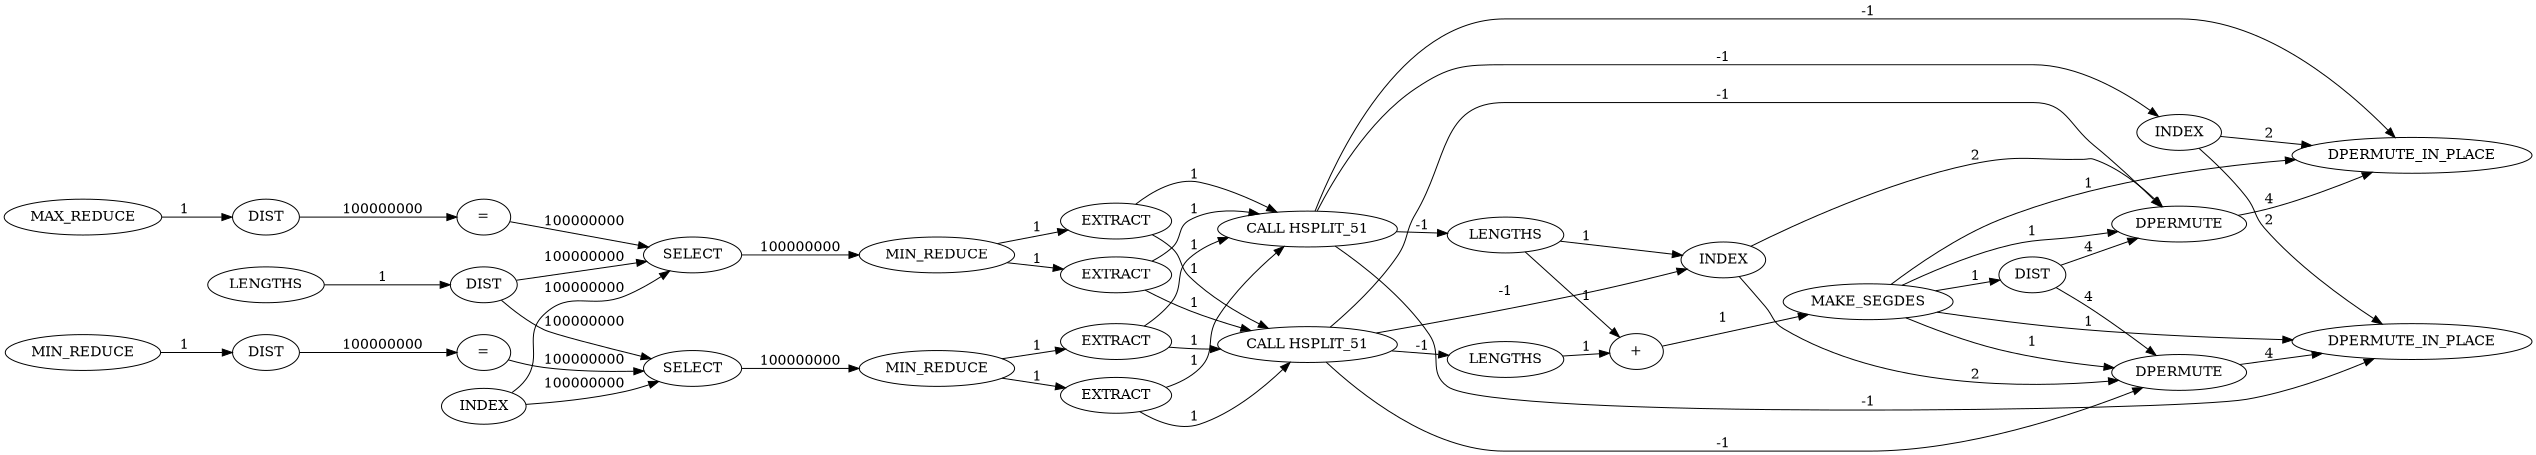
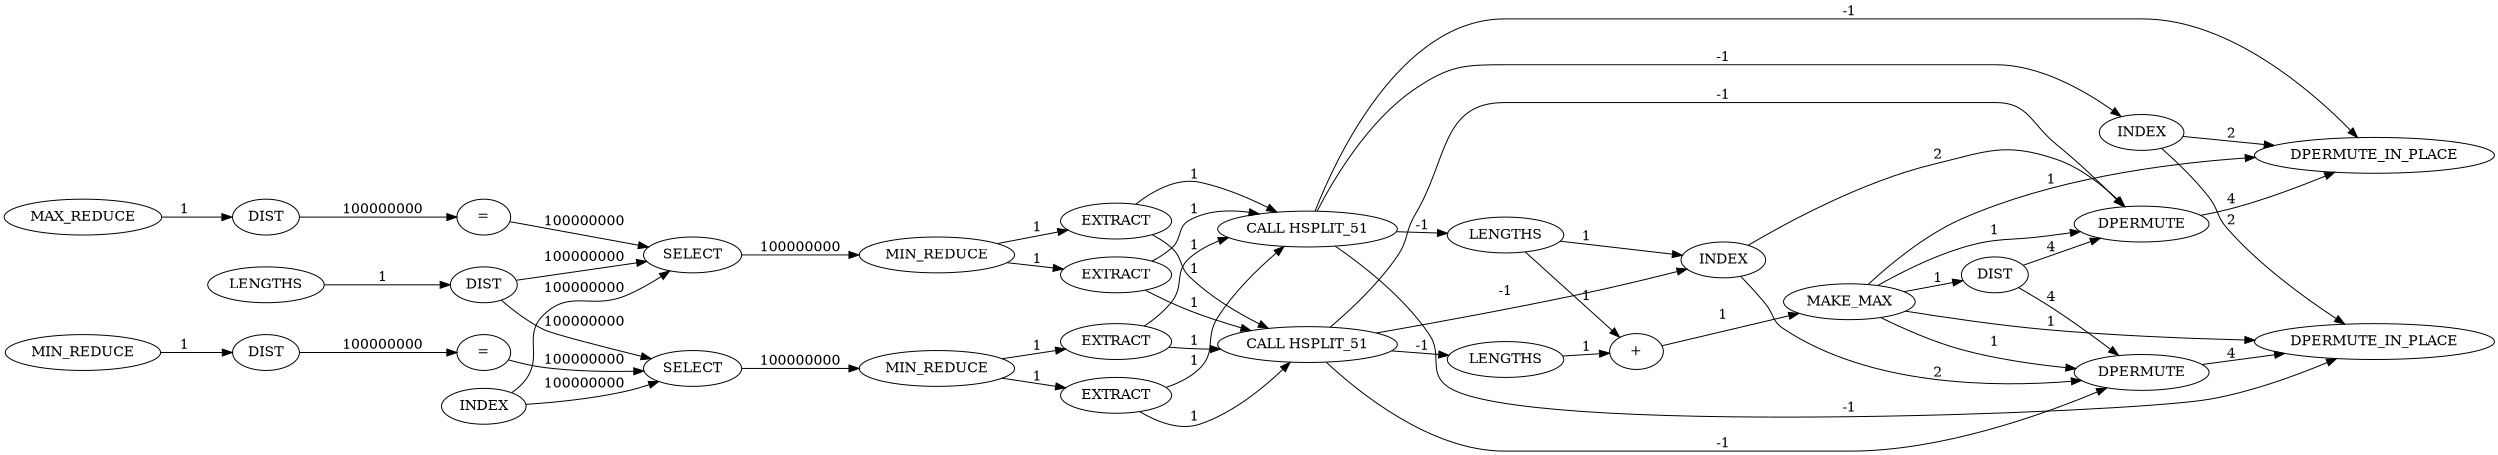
node "MAKE_SEGDES": label "MAKE_SEGDES" -> "MAKE_MAX"
